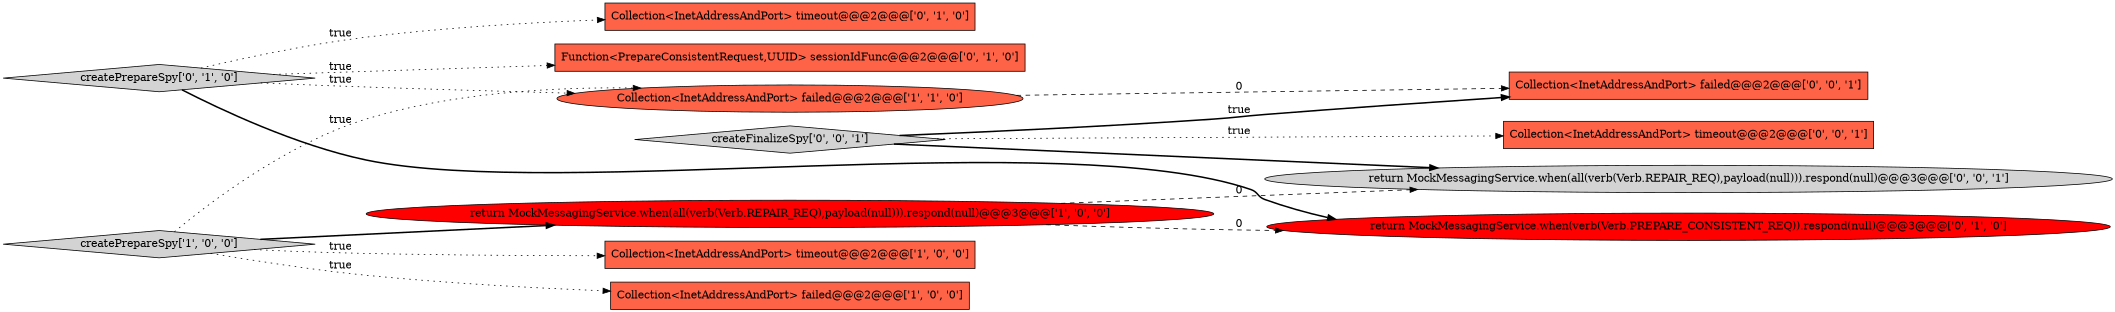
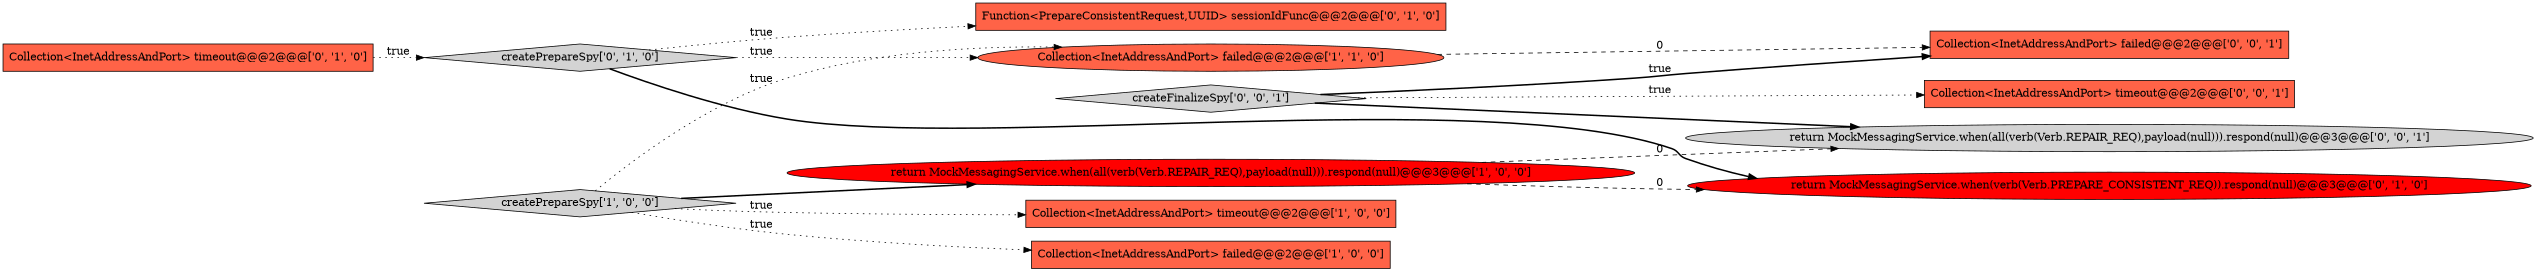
edge "createPrepareSpy['0', '1', '0']" -> "Collection<InetAddressAndPort> timeout@@@2@@@['0', '1', '0']": reversed
